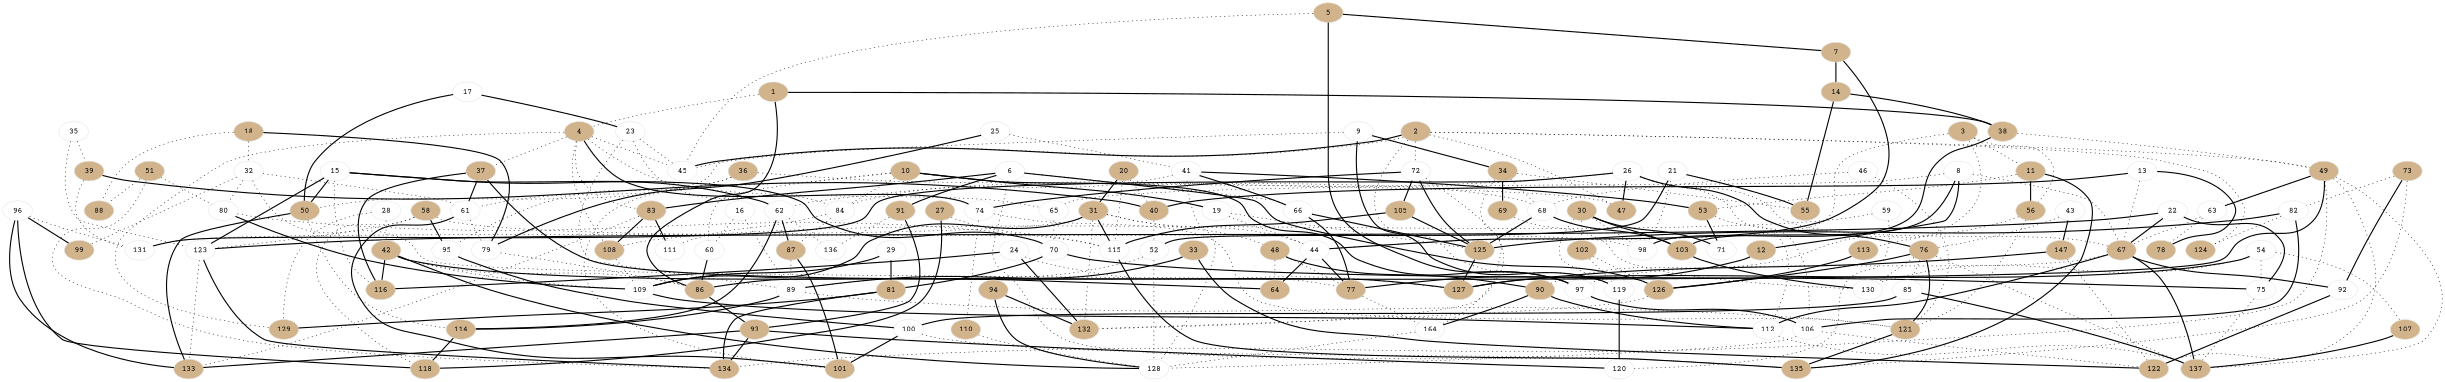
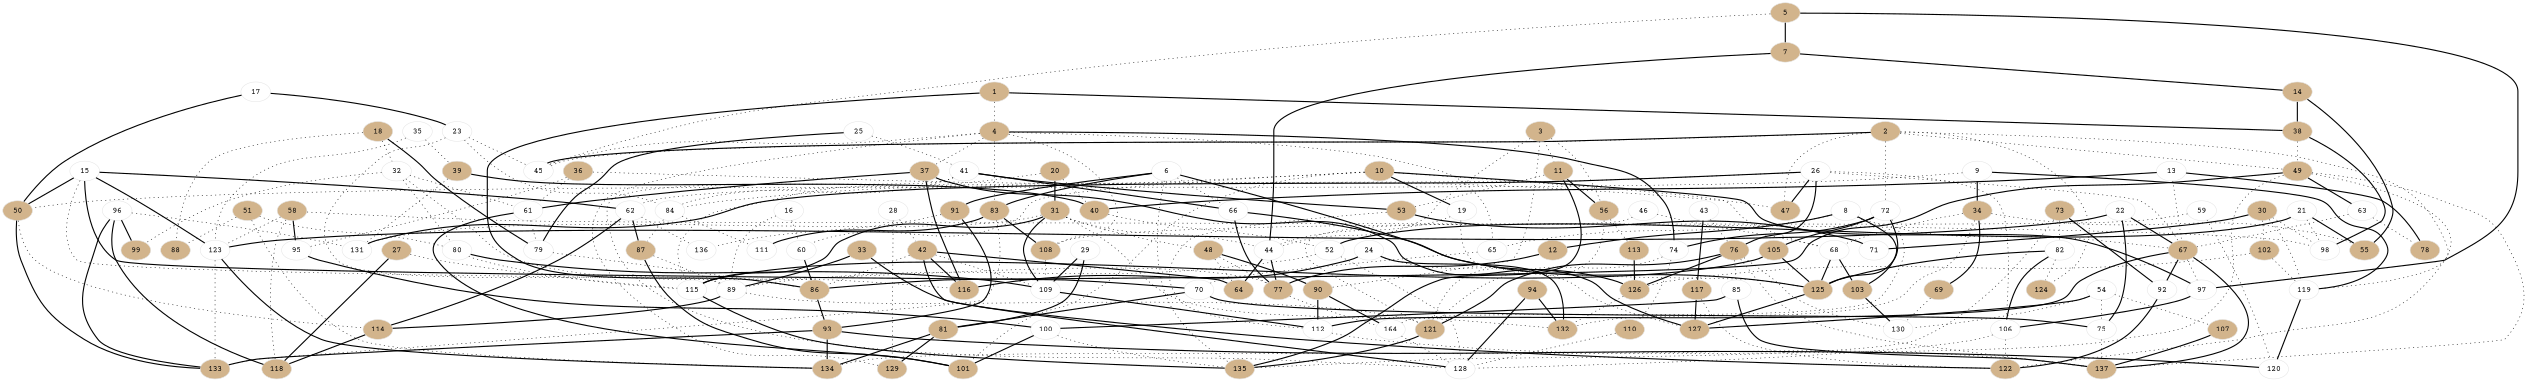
edge "30" -- "103": removed
node "147": label "147" -> "117"
